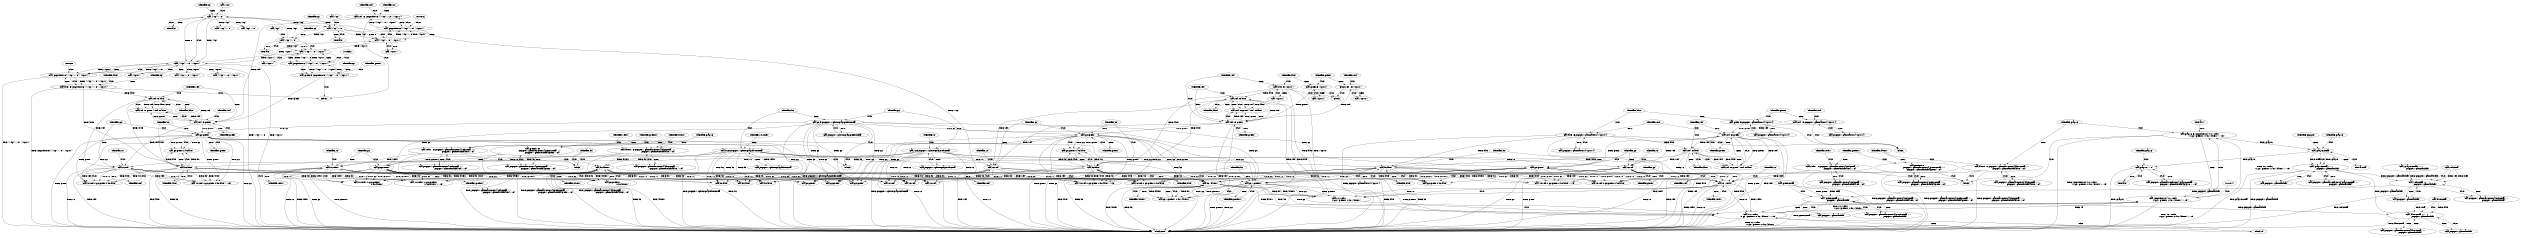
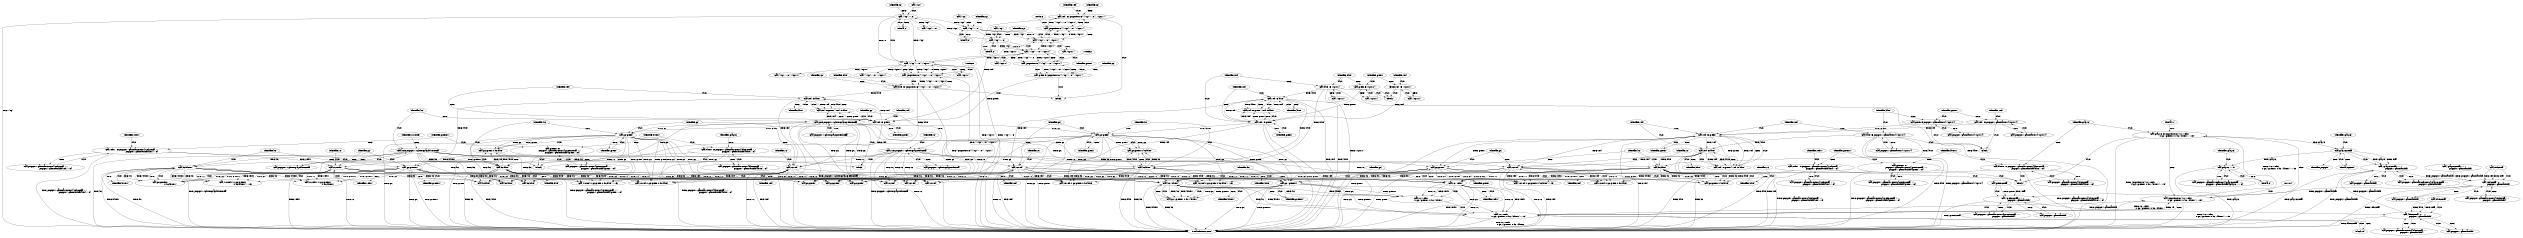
node "(Call,*(sp)<<8)": removed
edge "(Identifier,png_ptr)" -> "(Call,gray16&0xff)": reversed
edge "(Call,png_ptr->rgb_to_gray_blue_coeff)" -> "(Call,bc = png_ptr->rgb_to_gray_blue_coeff)": label "DDG: red_1" -> "AST: "
node "(Literal,0xff)": label "(Literal,0xff)" -> "(Literal,0green)"
node "(Block,RET)": label "(Block,RET)" -> "(MethodReturn,RET)"
